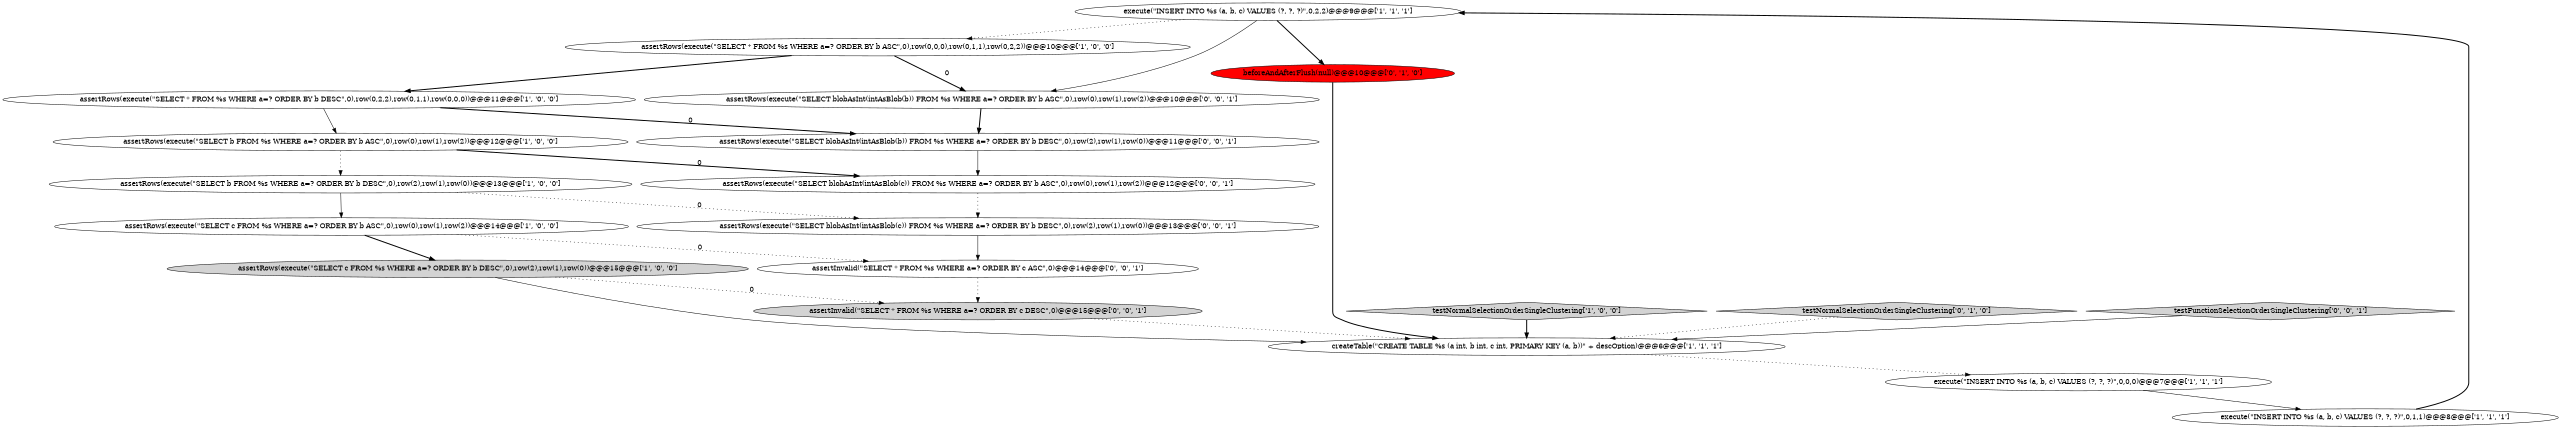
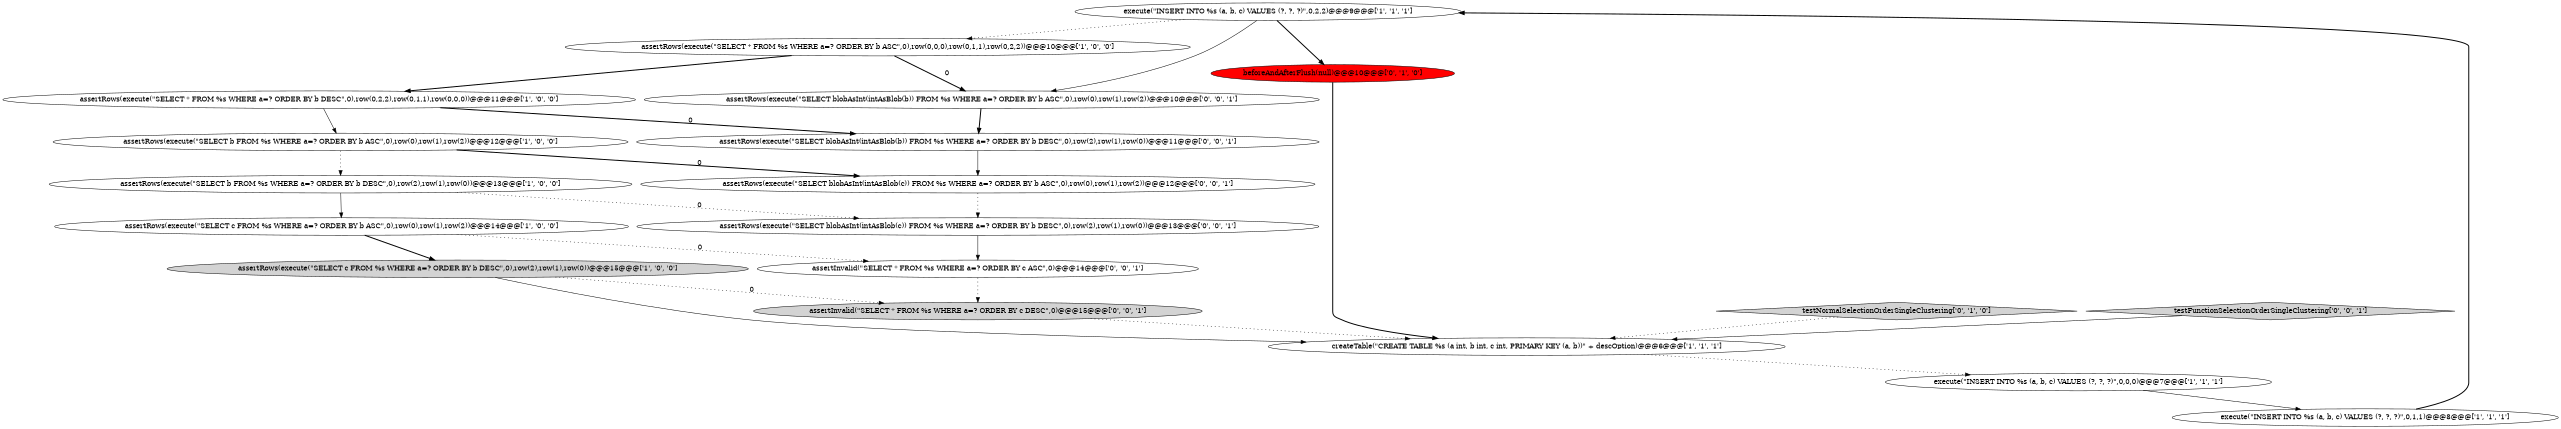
node "testNormalSelectionOrderSingleClustering['1', '0', '0']": removed
